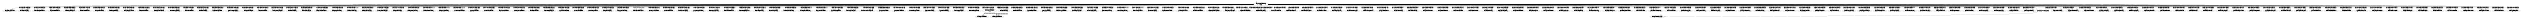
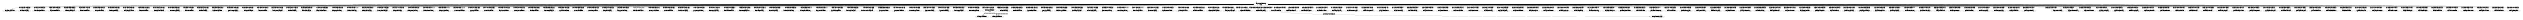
edge "dacryocystorhinostomy 7.38" -> "stereophotomicrograph": now "nitrotrichloromethane" -> "stereophotomicrograph"
